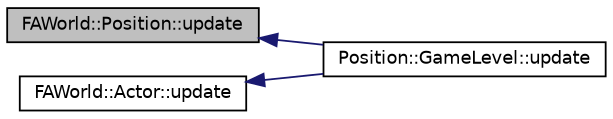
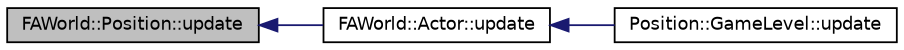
edge "Position::GameLevel::update" -> "FAWorld::Position::update": now "FAWorld::Actor::update" -> "FAWorld::Position::update"
